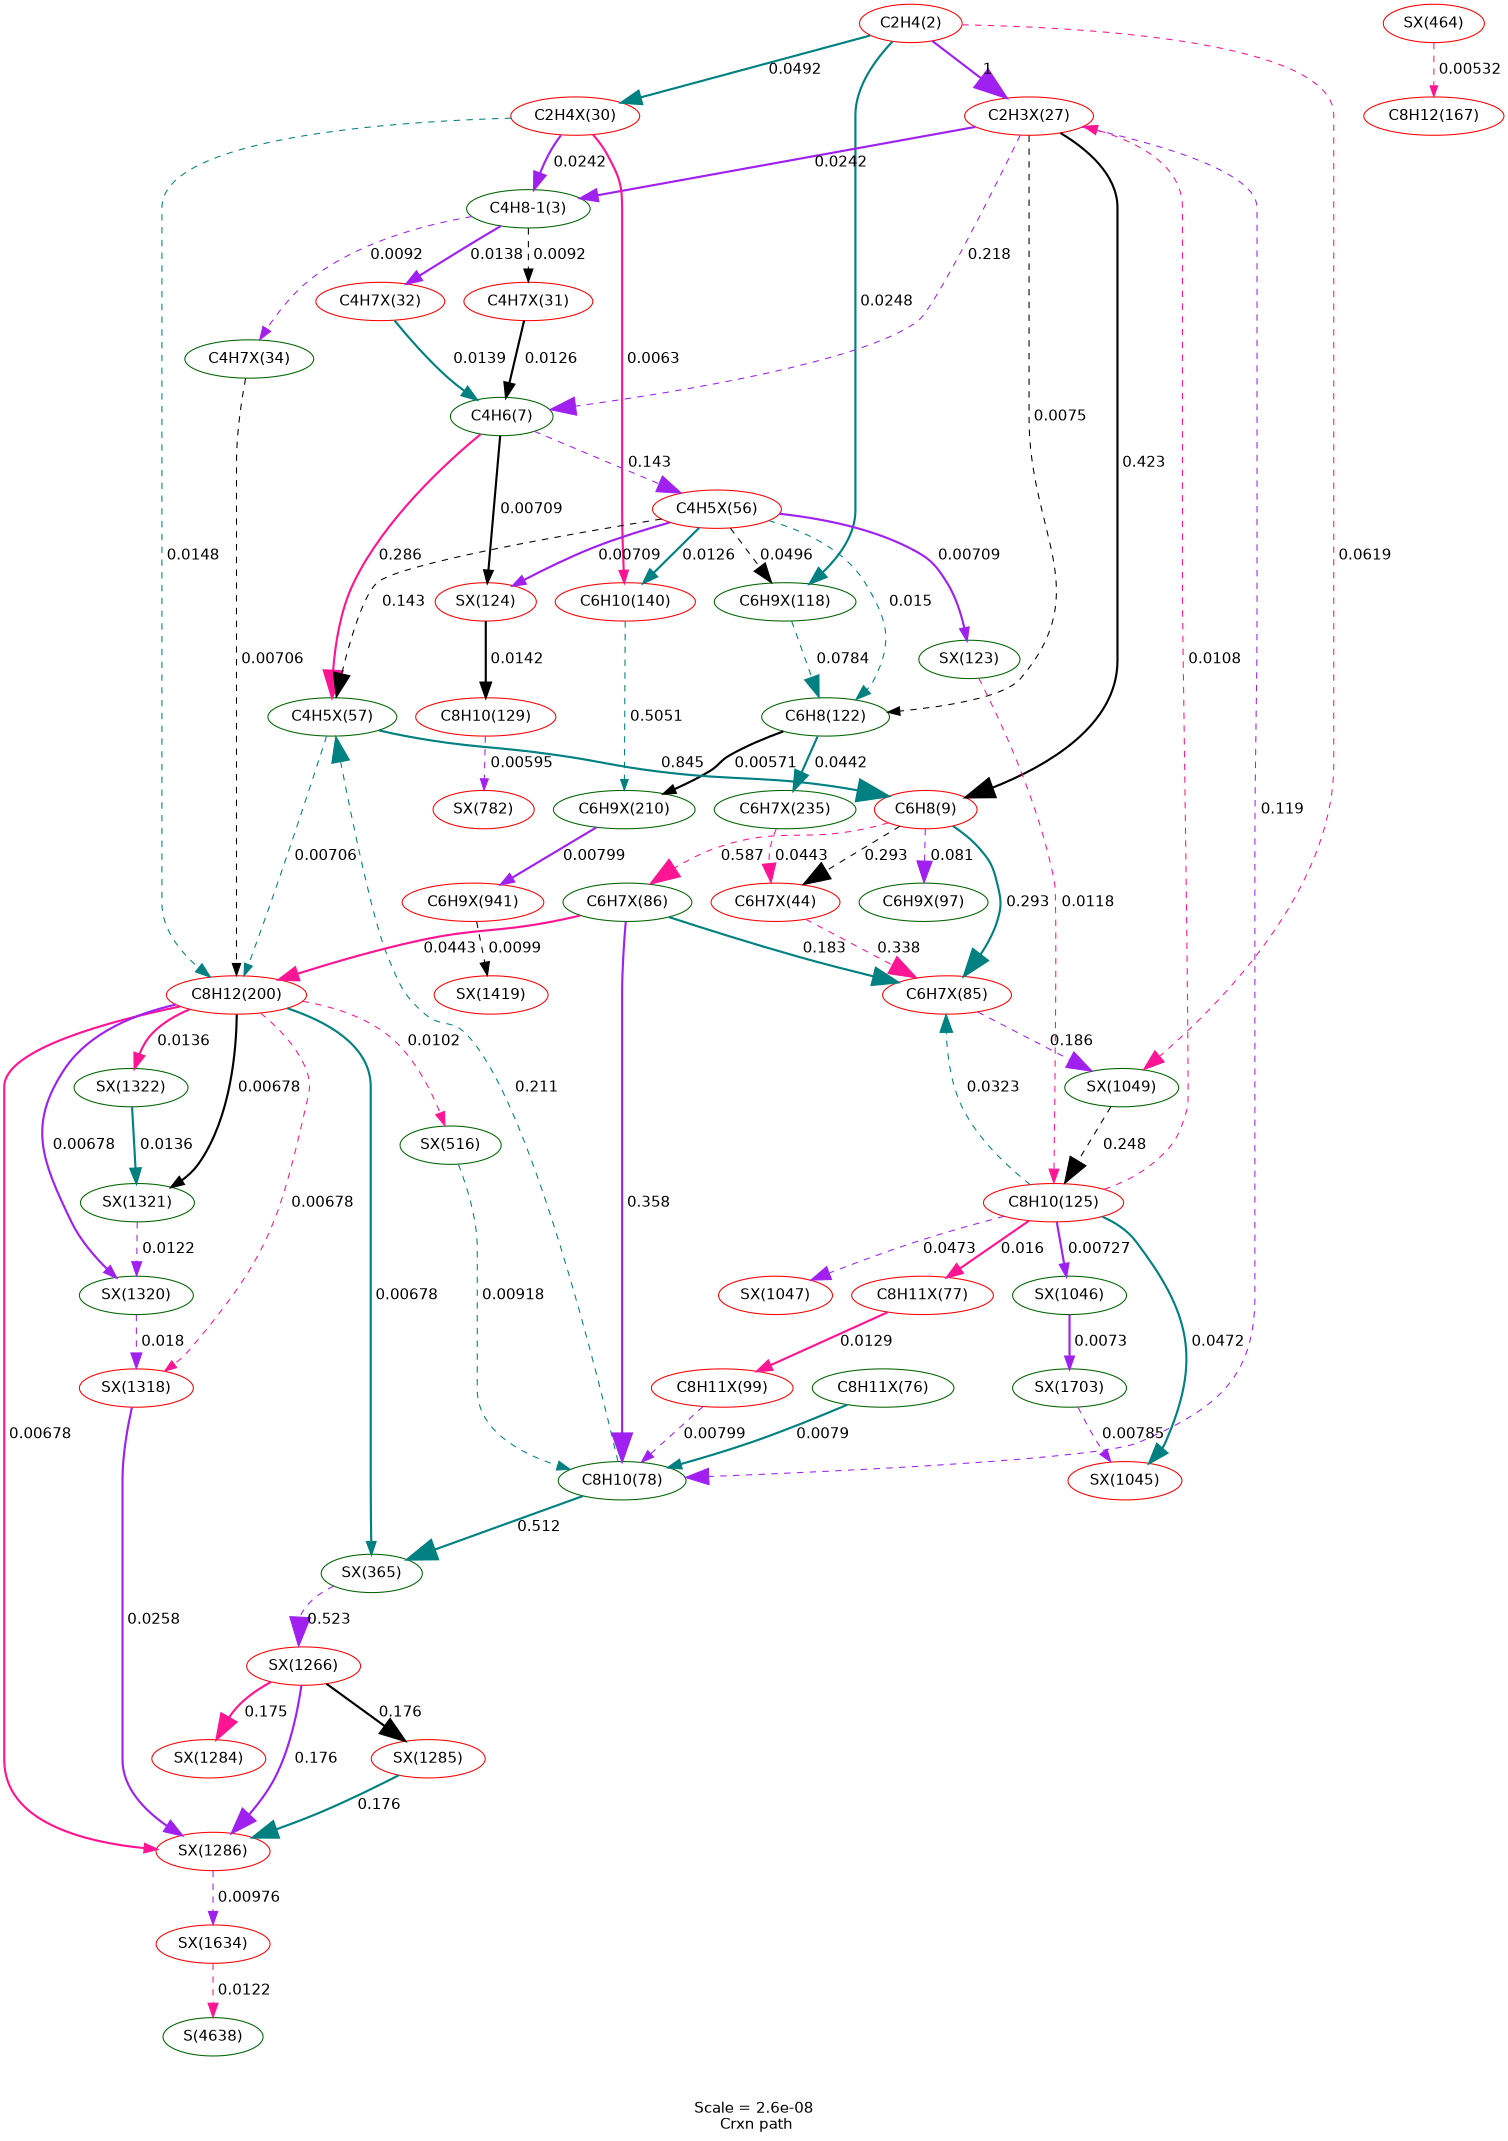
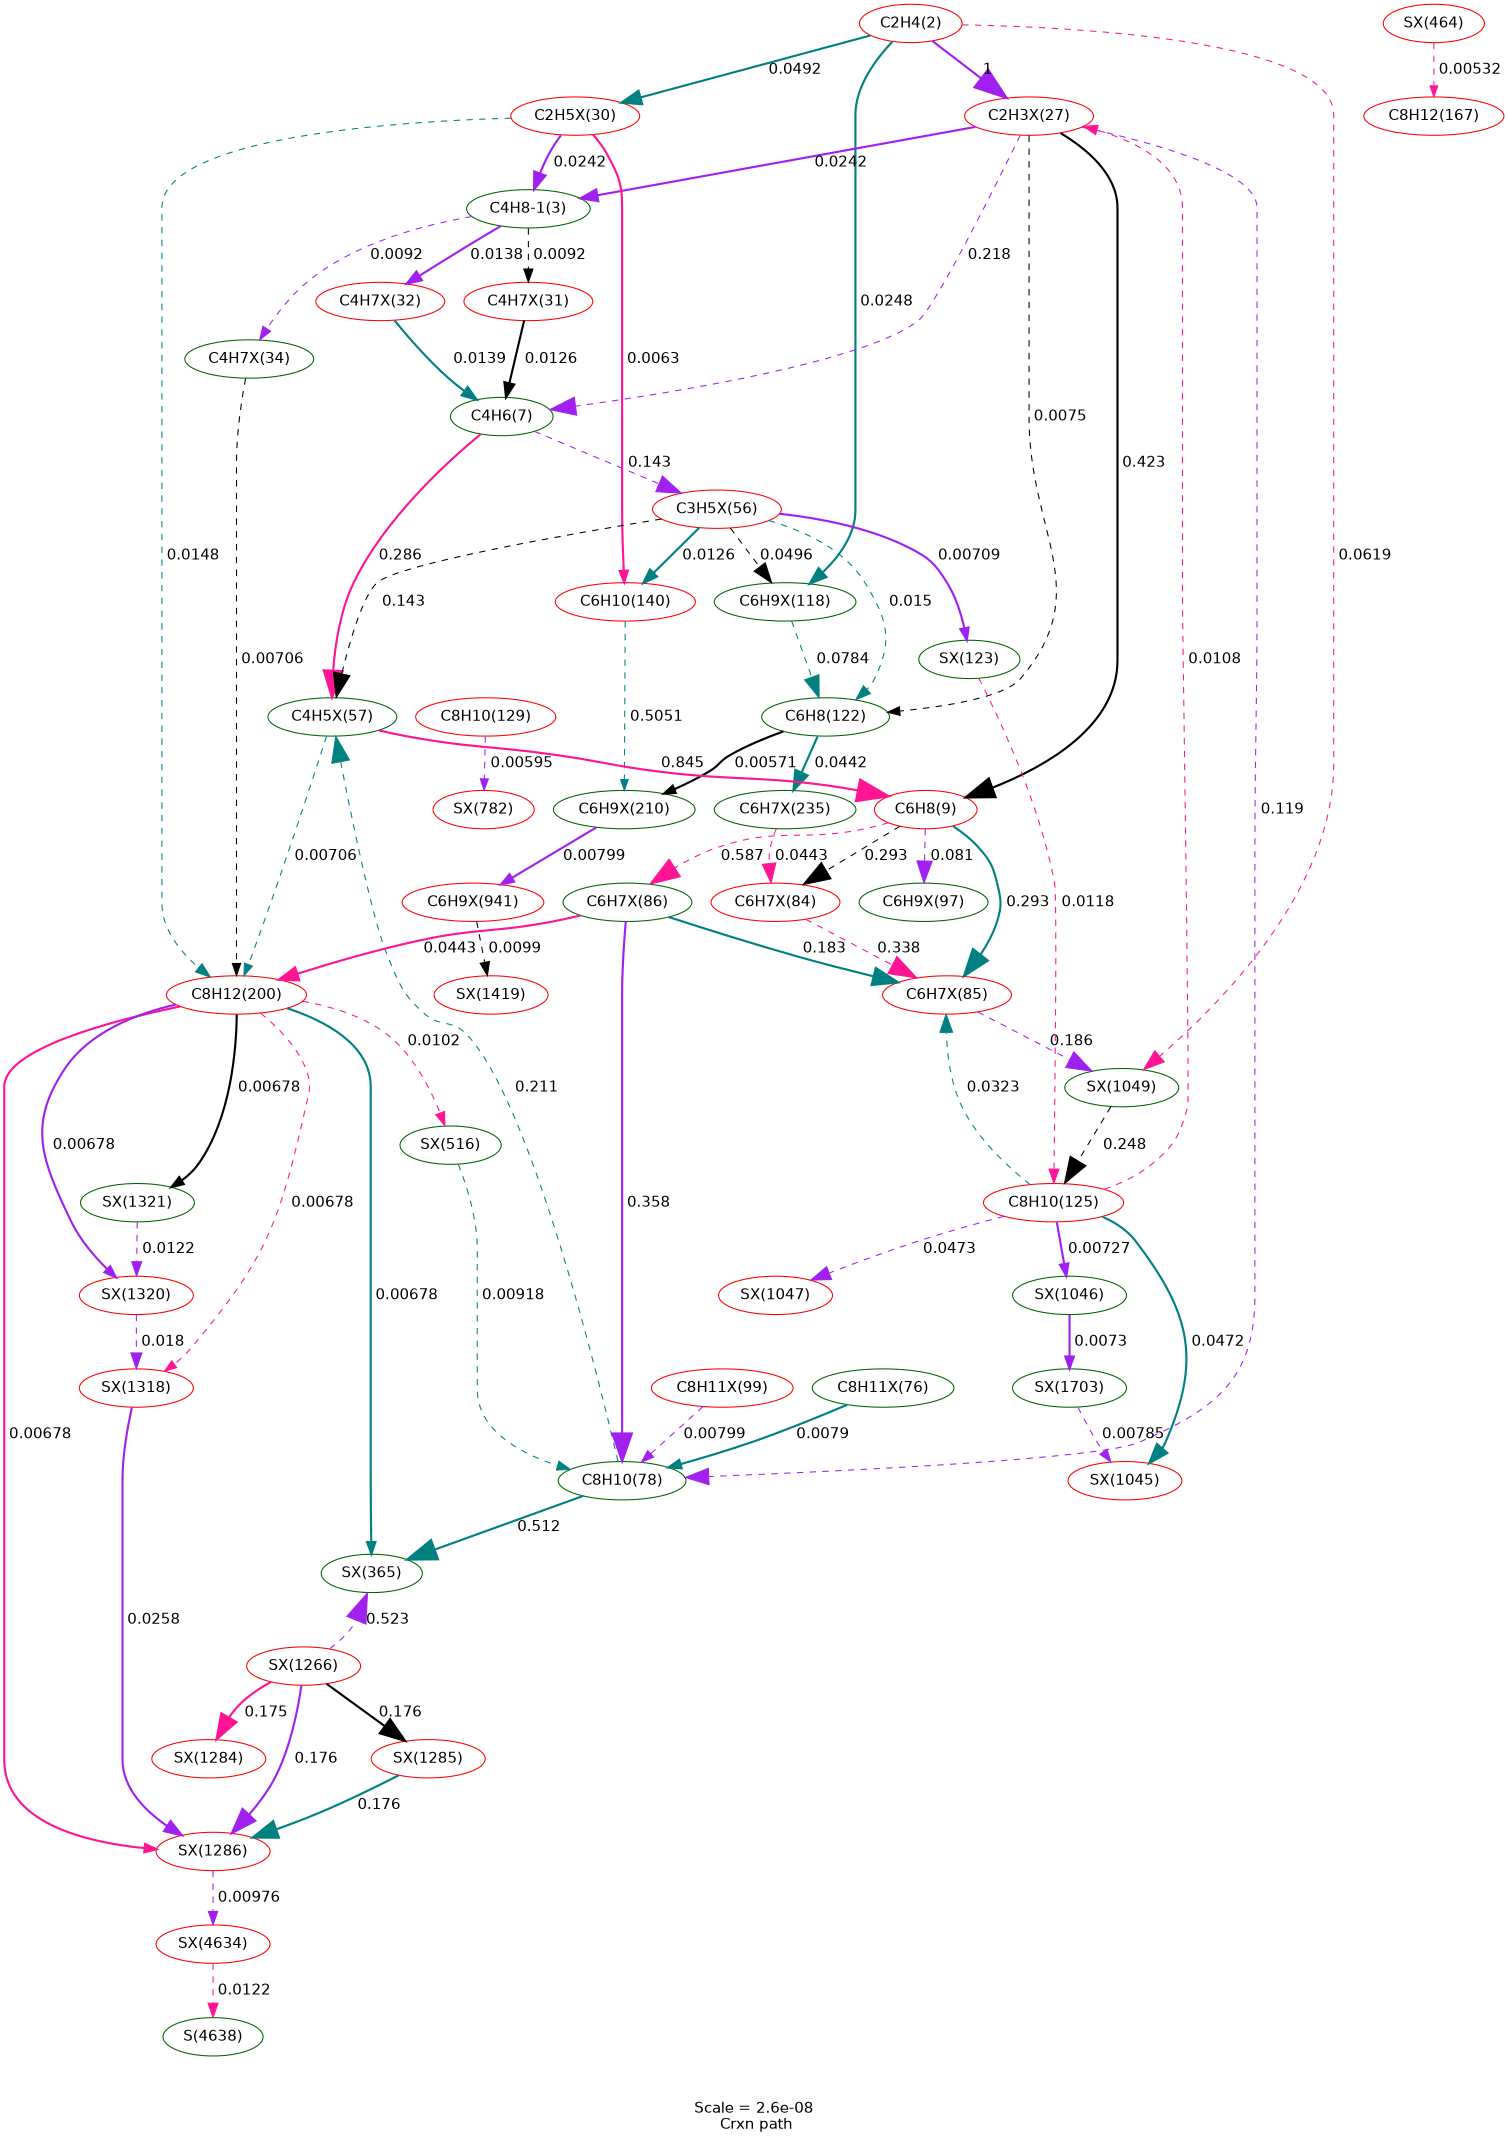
node "C2H4X(30)": label "C2H4X(30)" -> "C2H5X(30)"
node "C4H5X(56)": label "C4H5X(56)" -> "C3H5X(56)"
node "SX(124)": removed
edge "C4H5X(57)" -> "C6H8(9)": color teal -> deeppink
node "C6H7X(44)": label "C6H7X(44)" -> "C6H7X(84)"
node "SX(1322)": removed
node "SX(1320)": color darkgreen -> red
node "C8H11X(77)": removed
edge "SX(365)" -> "SX(1266)": reversed
node "SX(1634)": label "SX(1634)" -> "SX(4634)"
